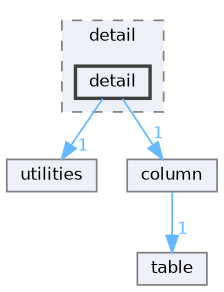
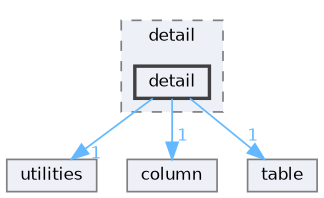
edge "column" -> "table": now "detail" -> "table"
